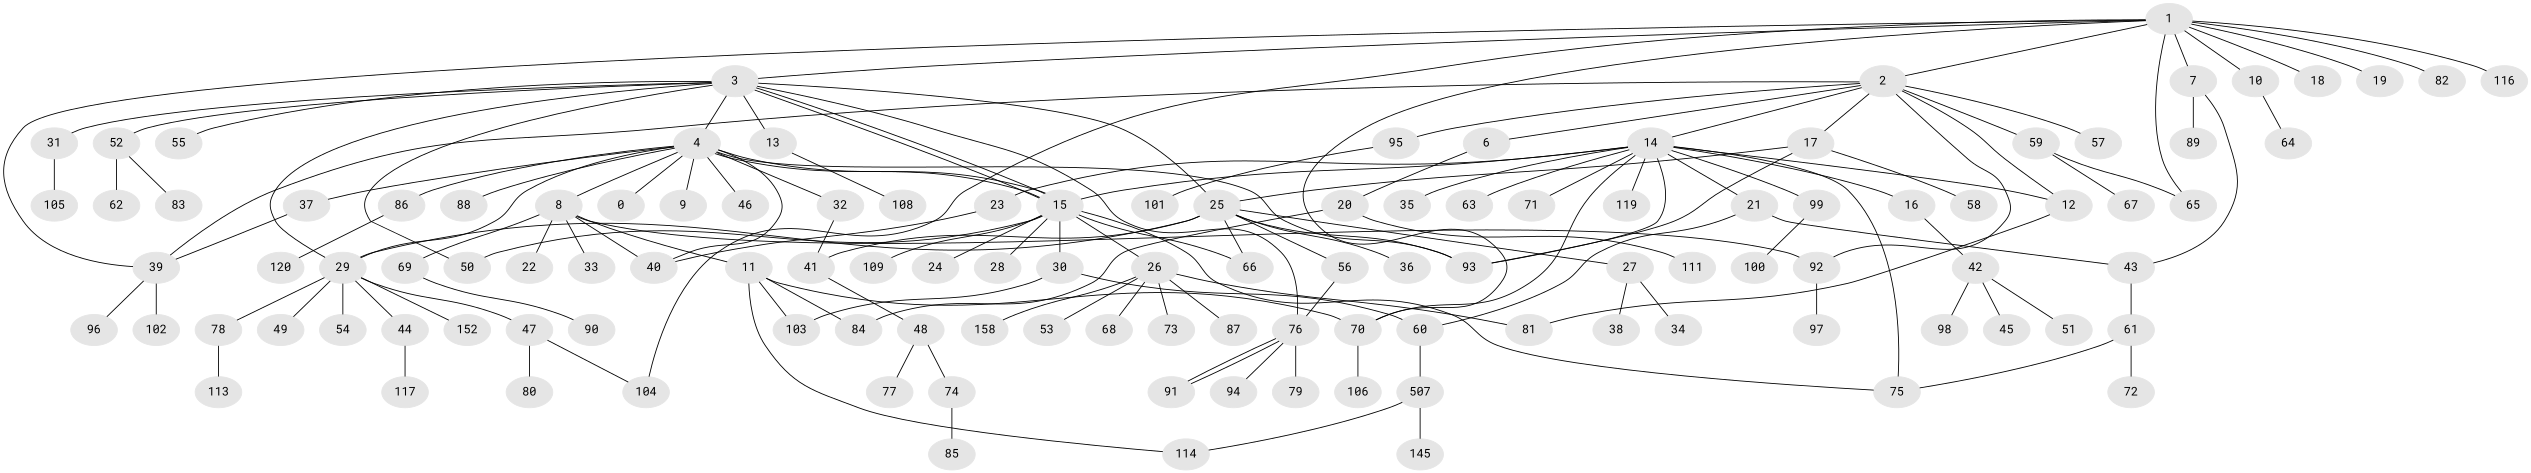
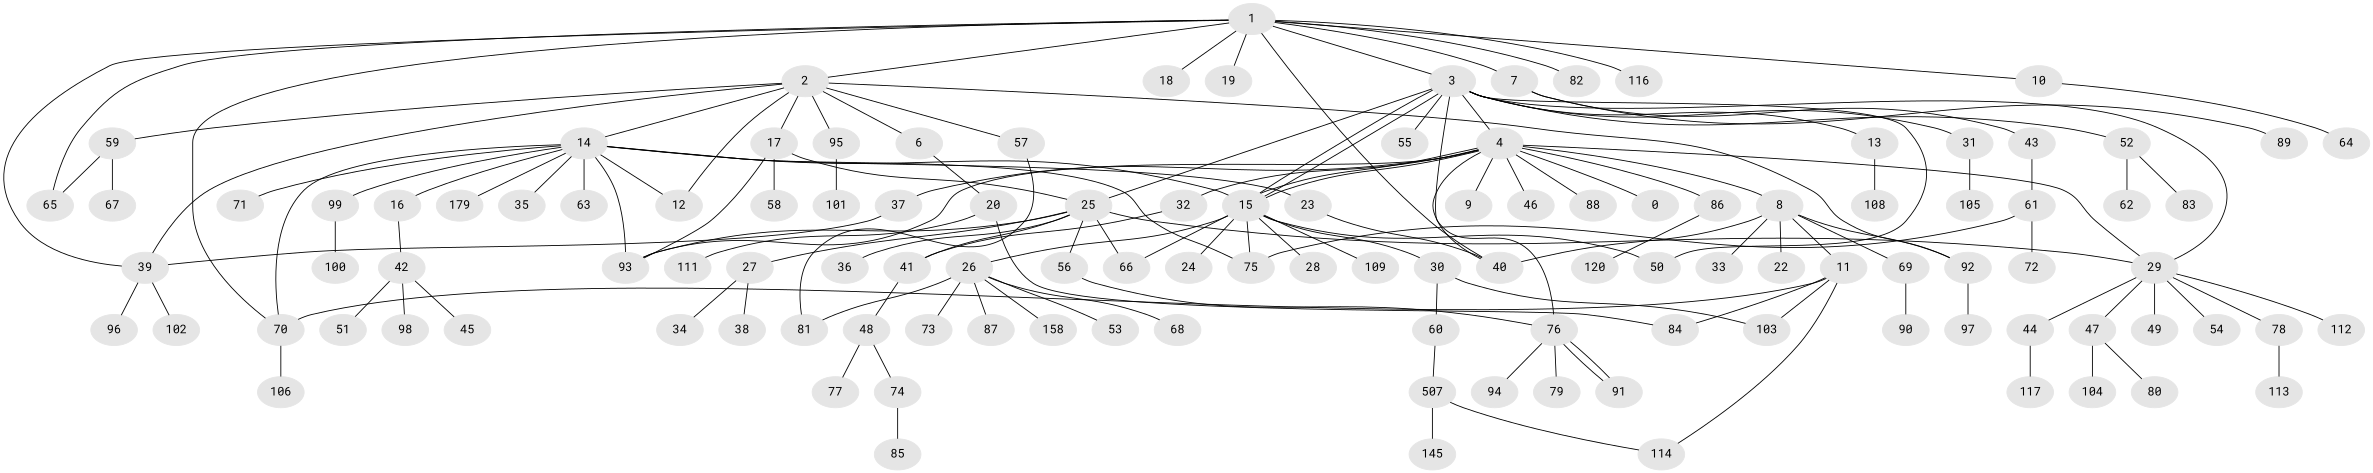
edge "1" -- "104": now "1" -- "40"
node "119": label "119" -> "179"
node "21": removed
edge "12" -- "81": now "57" -- "81"
node "152": label "152" -> "112"
